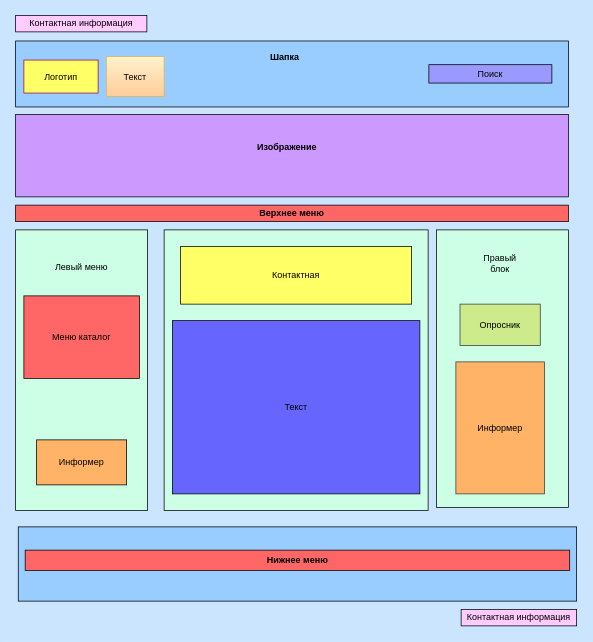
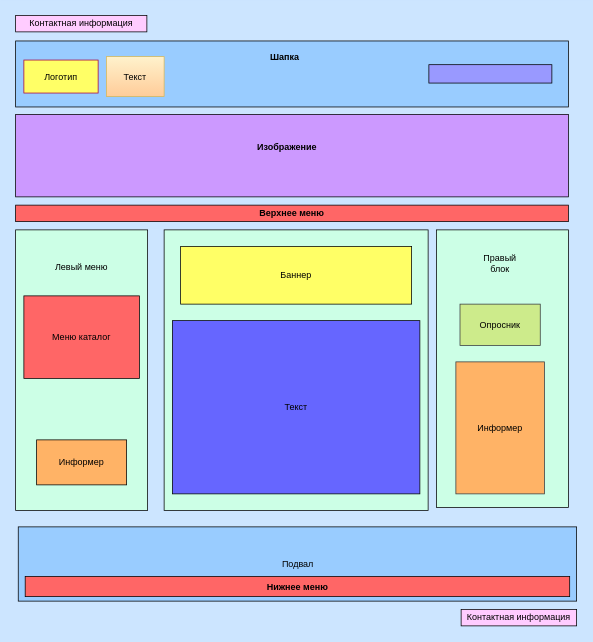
node "Поиск": removed
node "Контактная": label "Контактная" -> "Баннер"
node "Нижнее меню": moved (297, 560) -> (297, 587)
